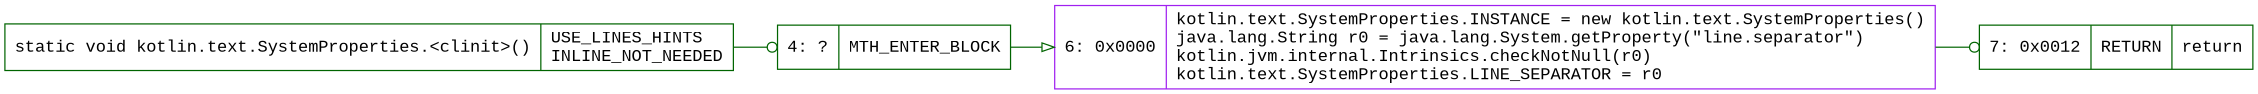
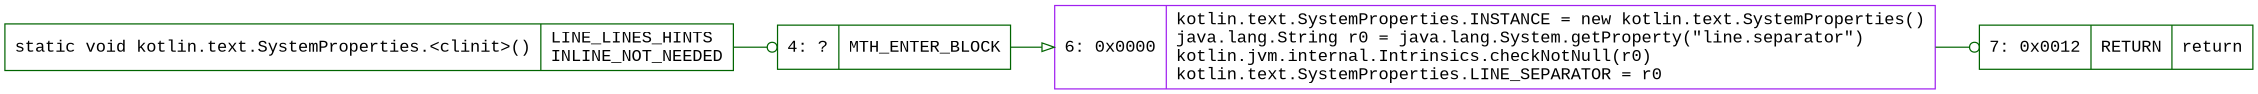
node "static void kotlin.text.SystemProperties.<clinit>()": text "USE_LINES_HINTS" -> "LINE_LINES_HINTS"
